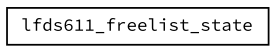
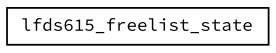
node "lfds611_freelist_state": label "lfds611_freelist_state" -> "lfds615_freelist_state"
